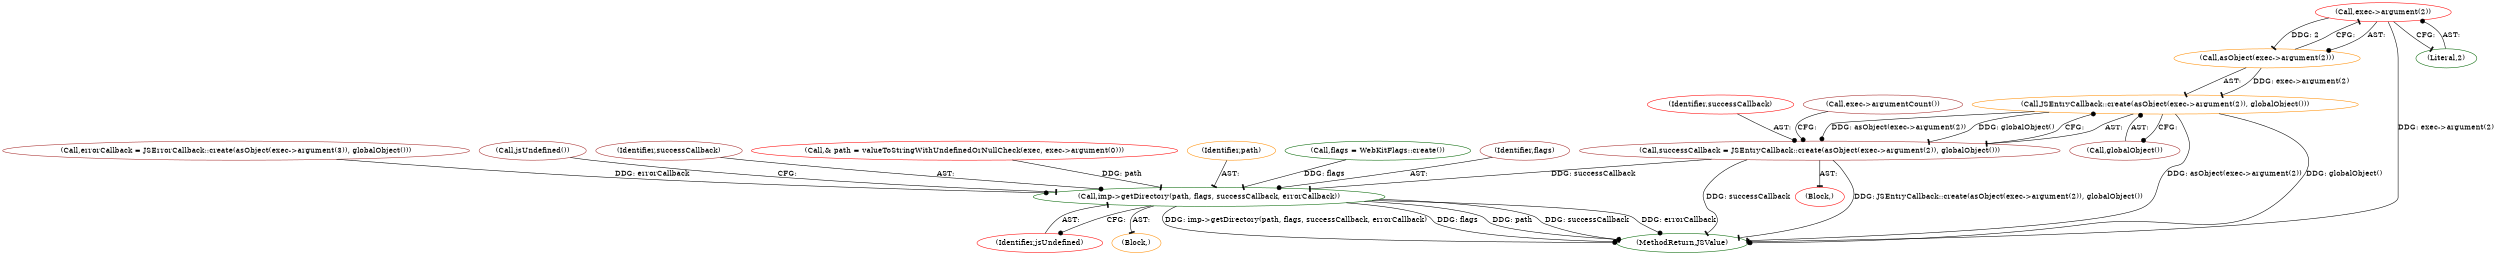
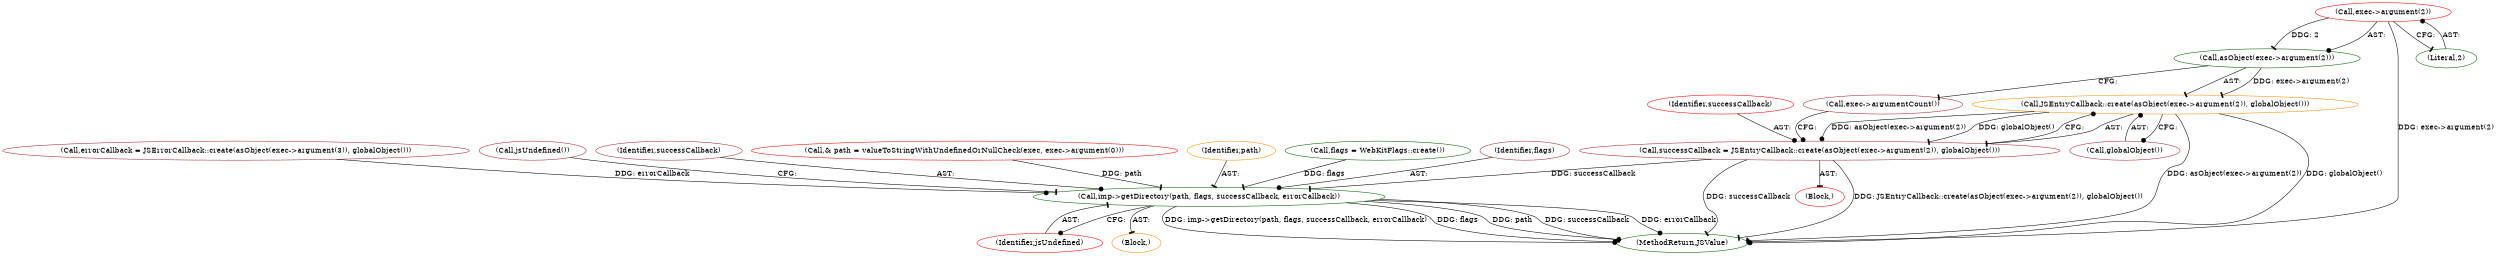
edge "(Call,asObject(exec->argument(2)))" -> "(Call,exec->argument(2))": now "(Call,asObject(exec->argument(2)))" -> "(Call,exec->argumentCount())"
node "(Call,asObject(exec->argument(2)))": color darkorange -> darkgreen
